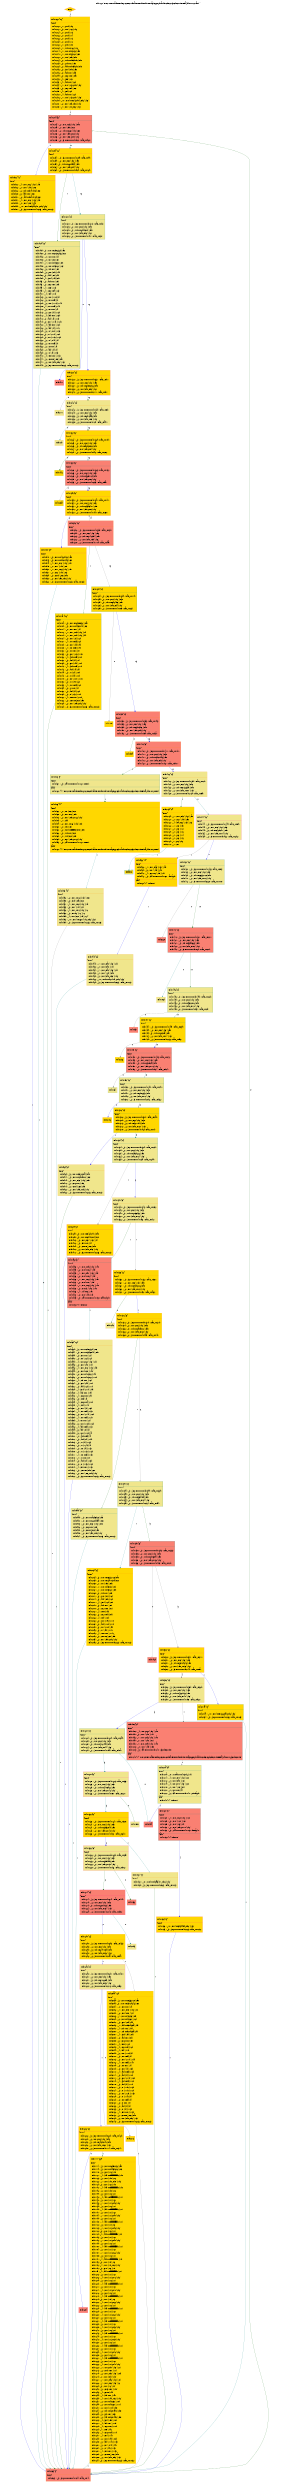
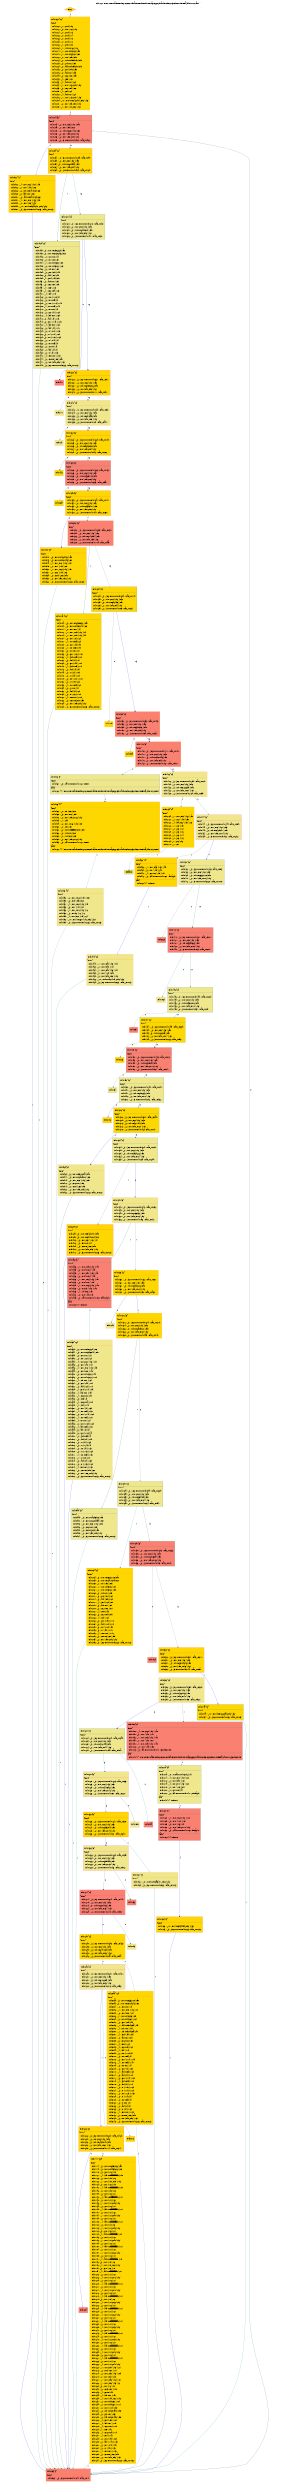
edge "0x4013b8 [28]" -> "0x40139c [28]": reversed
edge "0x4015cc [28]" -> "0x4015e8 [28]": removed, label "4"
edge "0x401c0a [29]" -> "0x401dda": now "0x401c0a [29]" -> "0x401c27 [21]"
